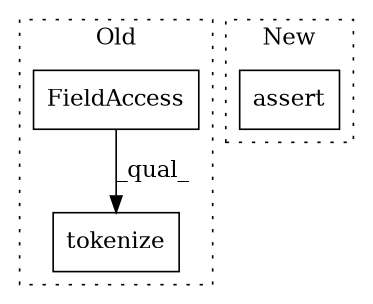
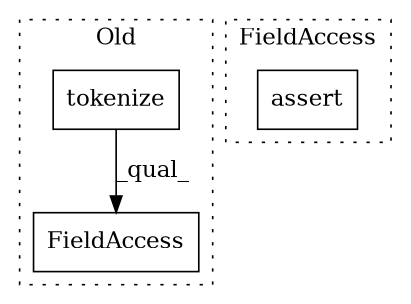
cluster "New": label "New" -> "FieldAccess"
edge "FieldAccess" -> "tokenize": reversed
